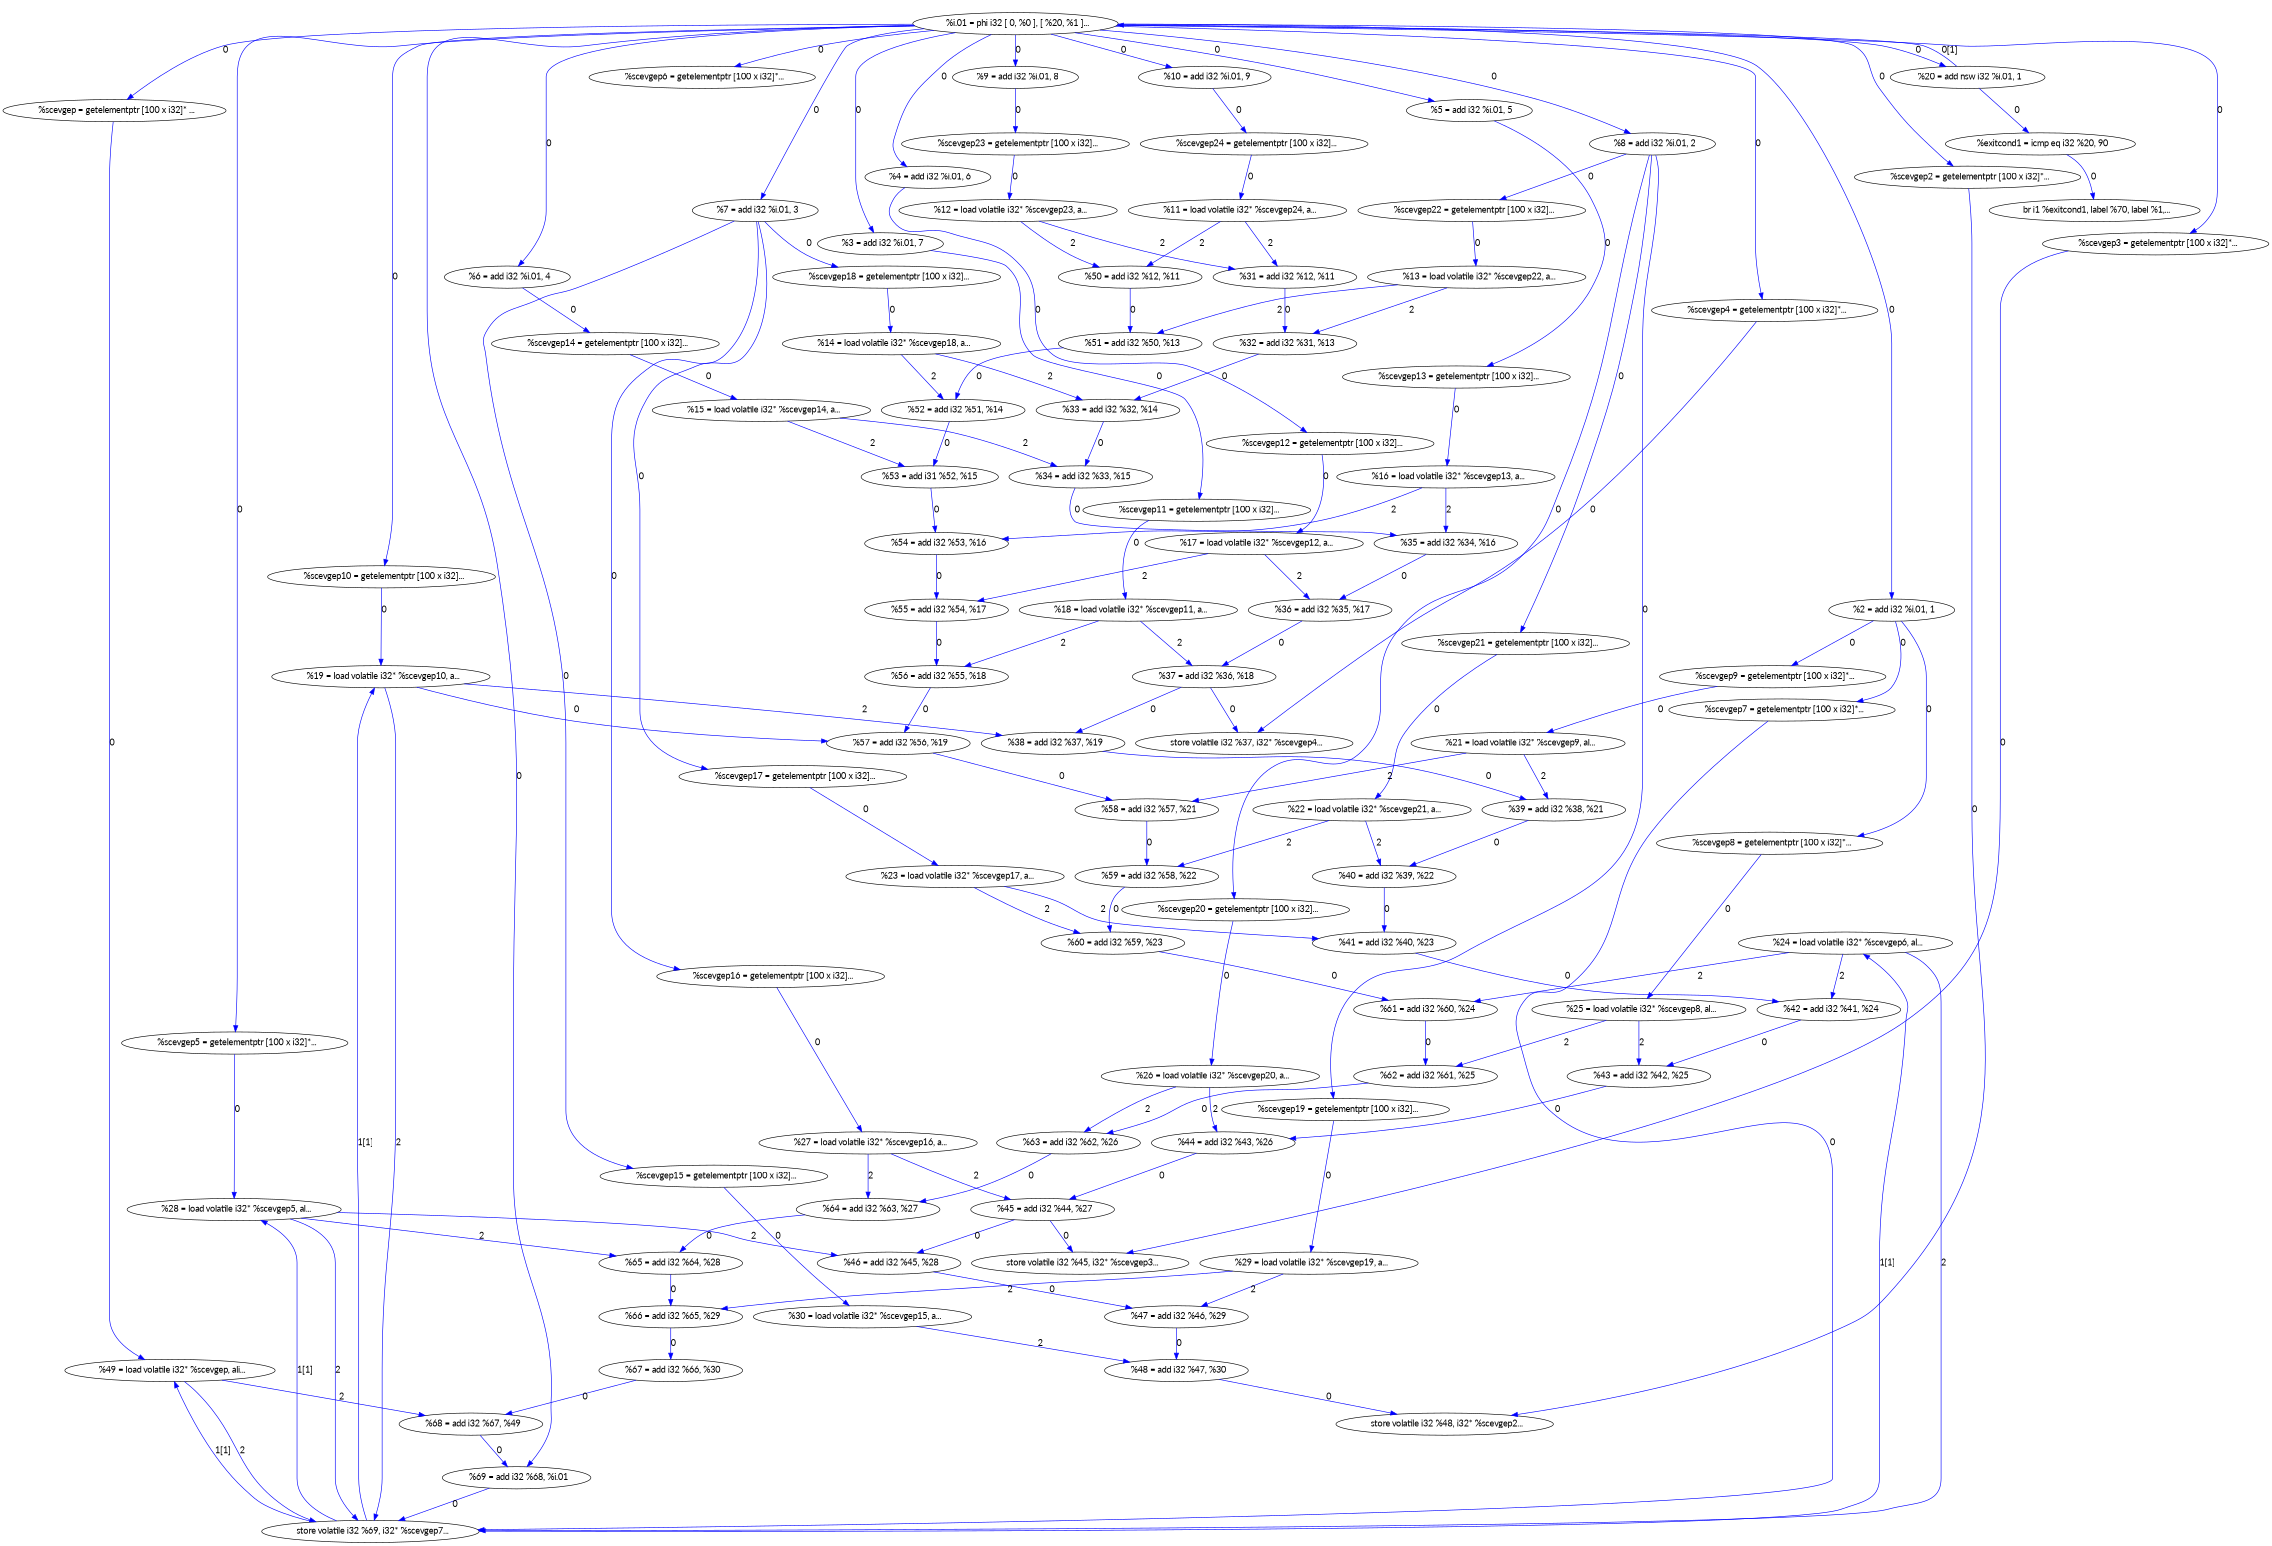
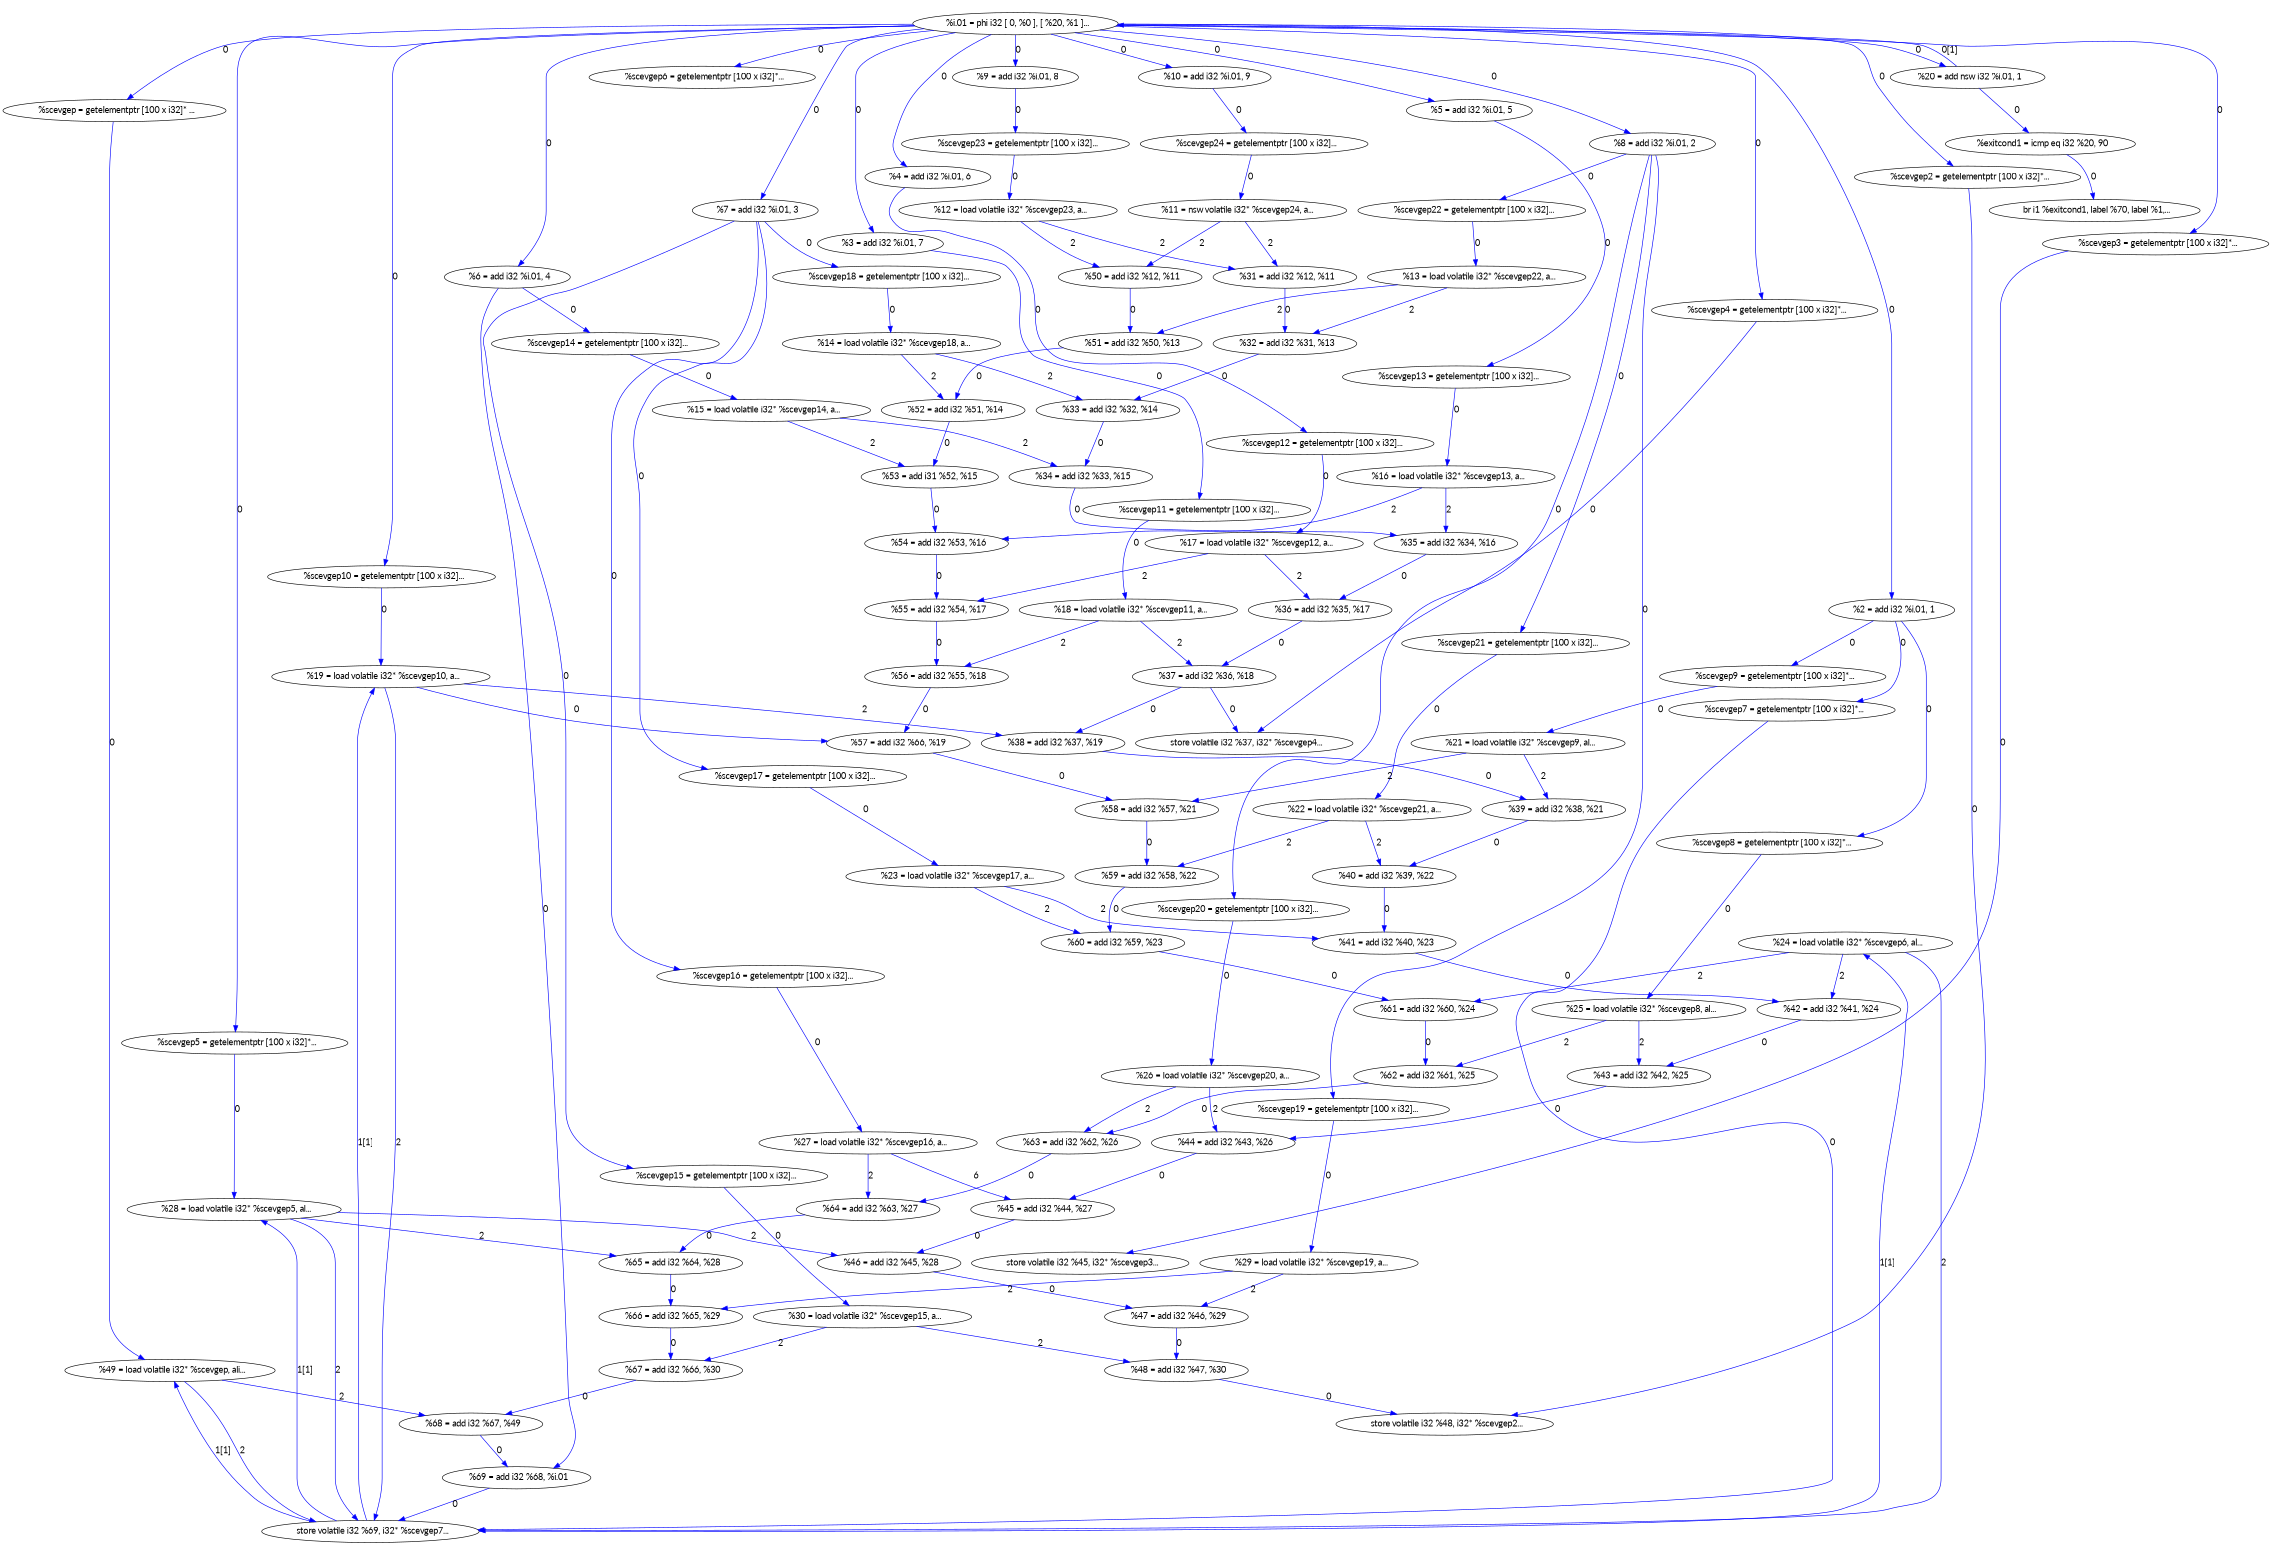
node "%11 = load volatile i32* %scevgep24, a...": label "%11 = load volatile i32* %scevgep24, a..." -> "%11 = nsw volatile i32* %scevgep24, a..."
edge "%i.01 = phi i32 [ 0, %0 ], [ %20, %1 ]..." -> "%69 = add i32 %68, %i.01": now "%6 = add i32 %i.01, 4" -> "%69 = add i32 %68, %i.01"
node "%57 = add i32 %56, %19": label "%57 = add i32 %56, %19" -> "%57 = add i32 %66, %19"
edge "%27 = load volatile i32* %scevgep16, a..." -> "%45 = add i32 %44, %27": label "2" -> "6"
edge "%45 = add i32 %44, %27" -> "store volatile i32 %45, i32* %scevgep3...": removed, label "0"
edge "%30 = load volatile i32* %scevgep15, a..." -> "%67 = add i32 %66, %30": added, label "2"
